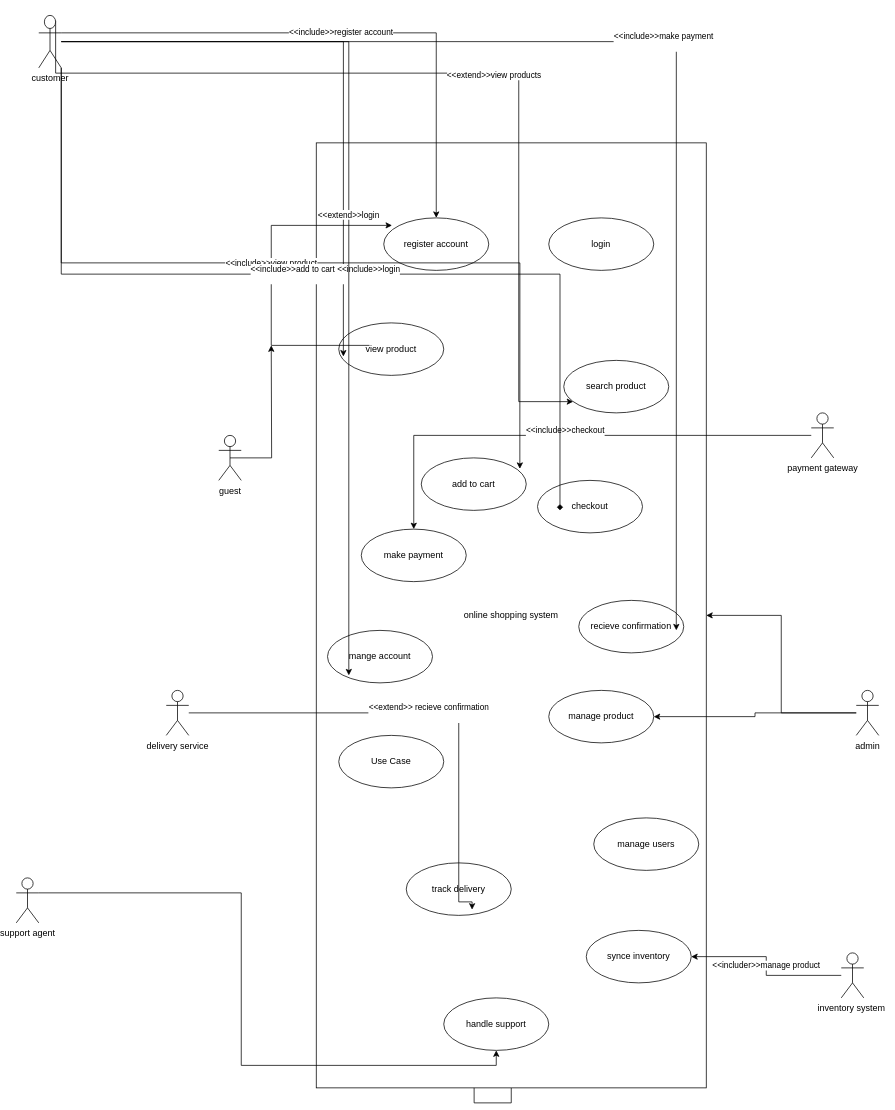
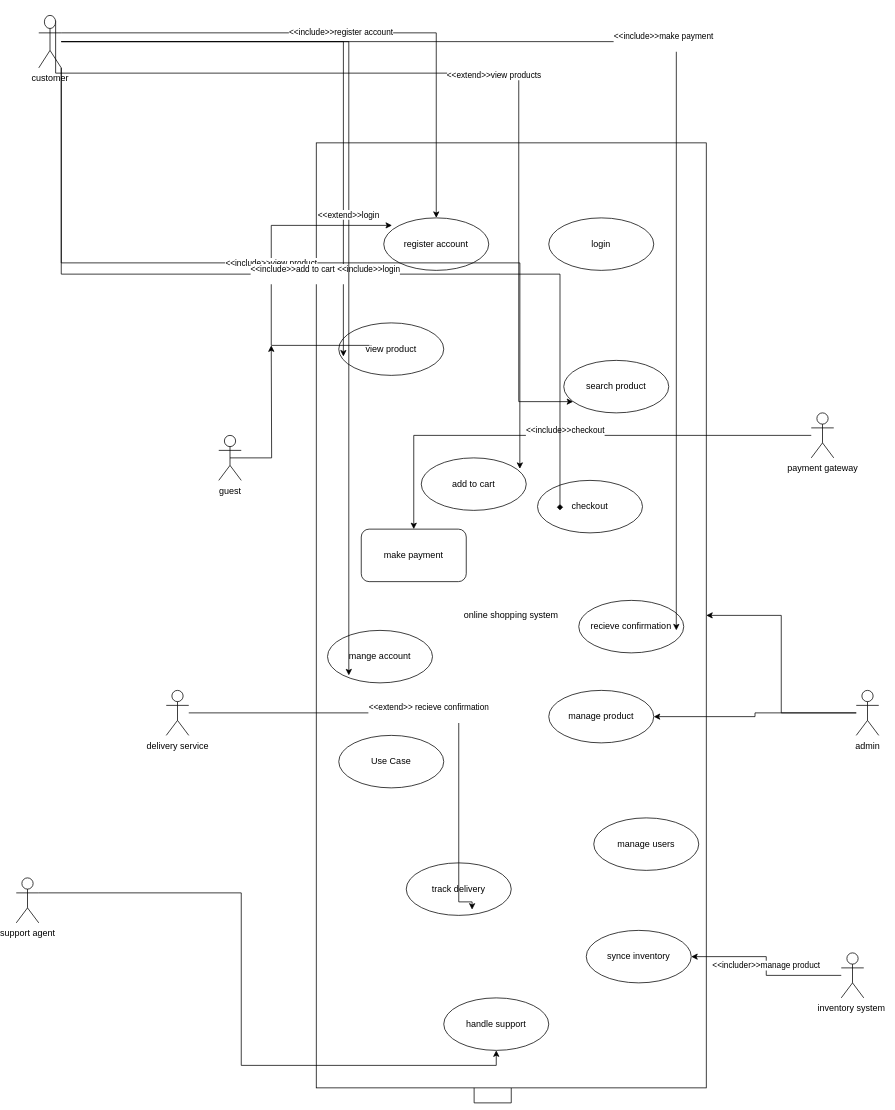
node "make payment": shape ellipse -> rounded rectangle
